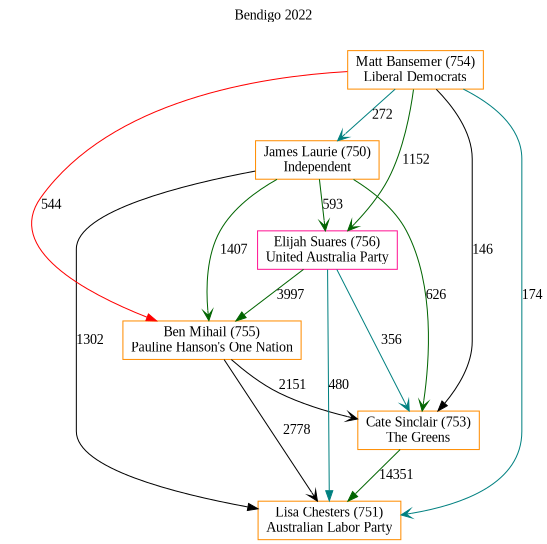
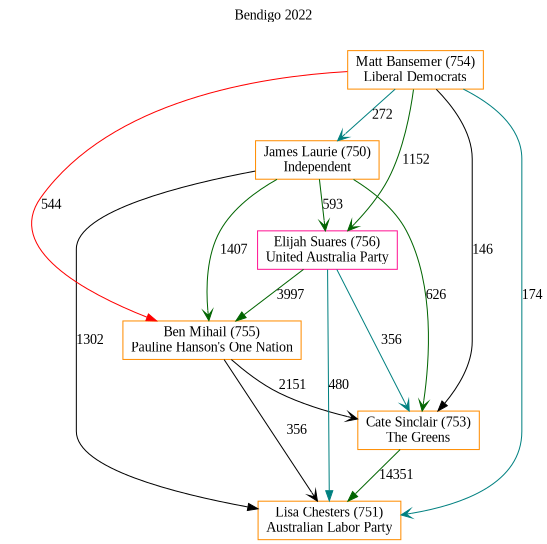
edge "Ben Mihail (755) Pauline Hanson's One Nation" -> "Lisa Chesters (751) Australian Labor Party": label "2778" -> "356"
